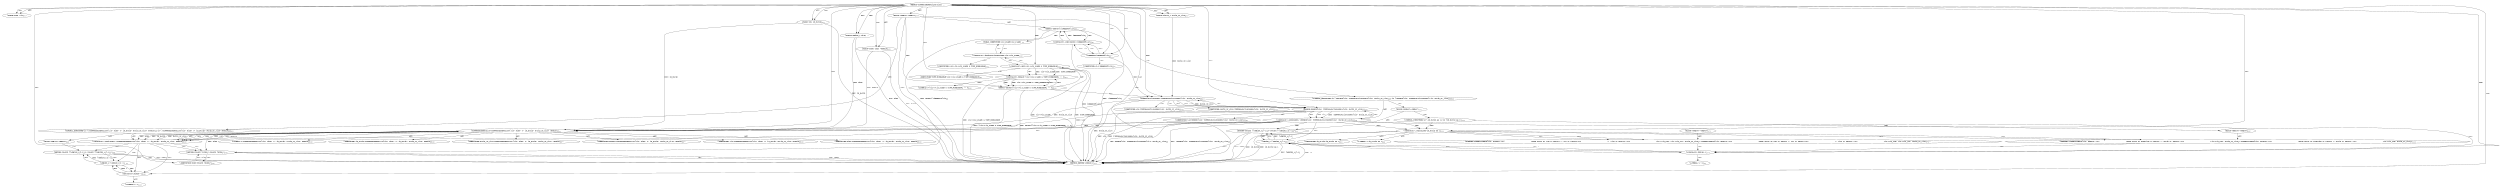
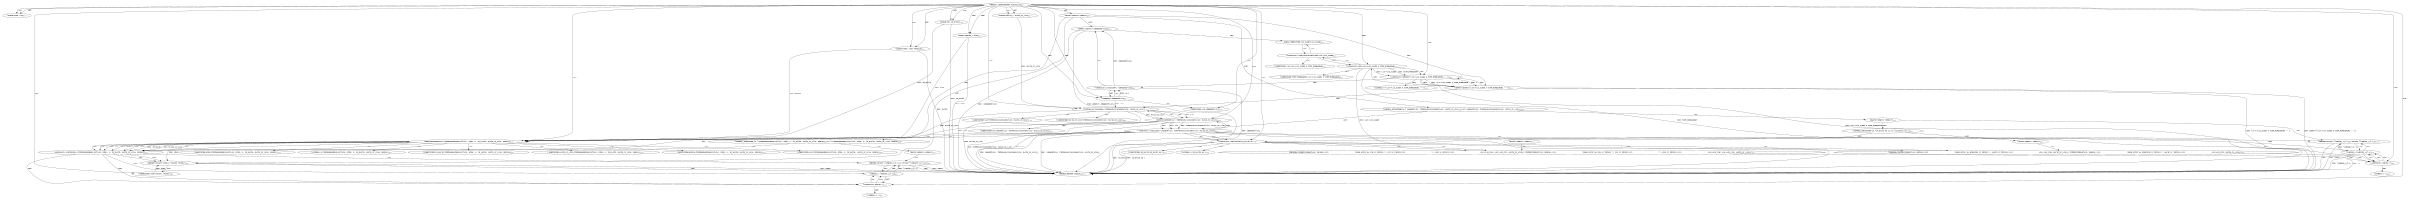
edge "(assert,assert(!isMapped(tif)))" -> "(<operator>.logicalNot,!isMapped(tif))": now "(<operator>.equals,(tif->tif_flags & TIFF_NOREADRAW) == 0)" -> "(<operator>.logicalNot,!isMapped(tif))"
edge "(METHOD,TIFFReadRawStripOrTile2)" -> "(METHOD_RETURN,tmsize_t)": now "(METHOD,TIFFReadRawStripOrTile2)" -> "(IDENTIFIER,tif,isMapped(tif))"
